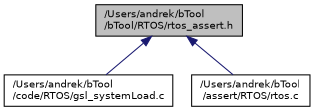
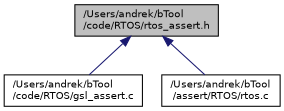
node "/Users/andrek/bTool /bTool/RTOS/rtos_assert.h": label "/Users/andrek/bTool /bTool/RTOS/rtos_assert.h" -> "/Users/andrek/bTool /code/RTOS/rtos_assert.h"
node "/Users/andrek/bTool /code/RTOS/gsl_systemLoad.c": label "/Users/andrek/bTool /code/RTOS/gsl_systemLoad.c" -> "/Users/andrek/bTool /code/RTOS/gsl_assert.c"
